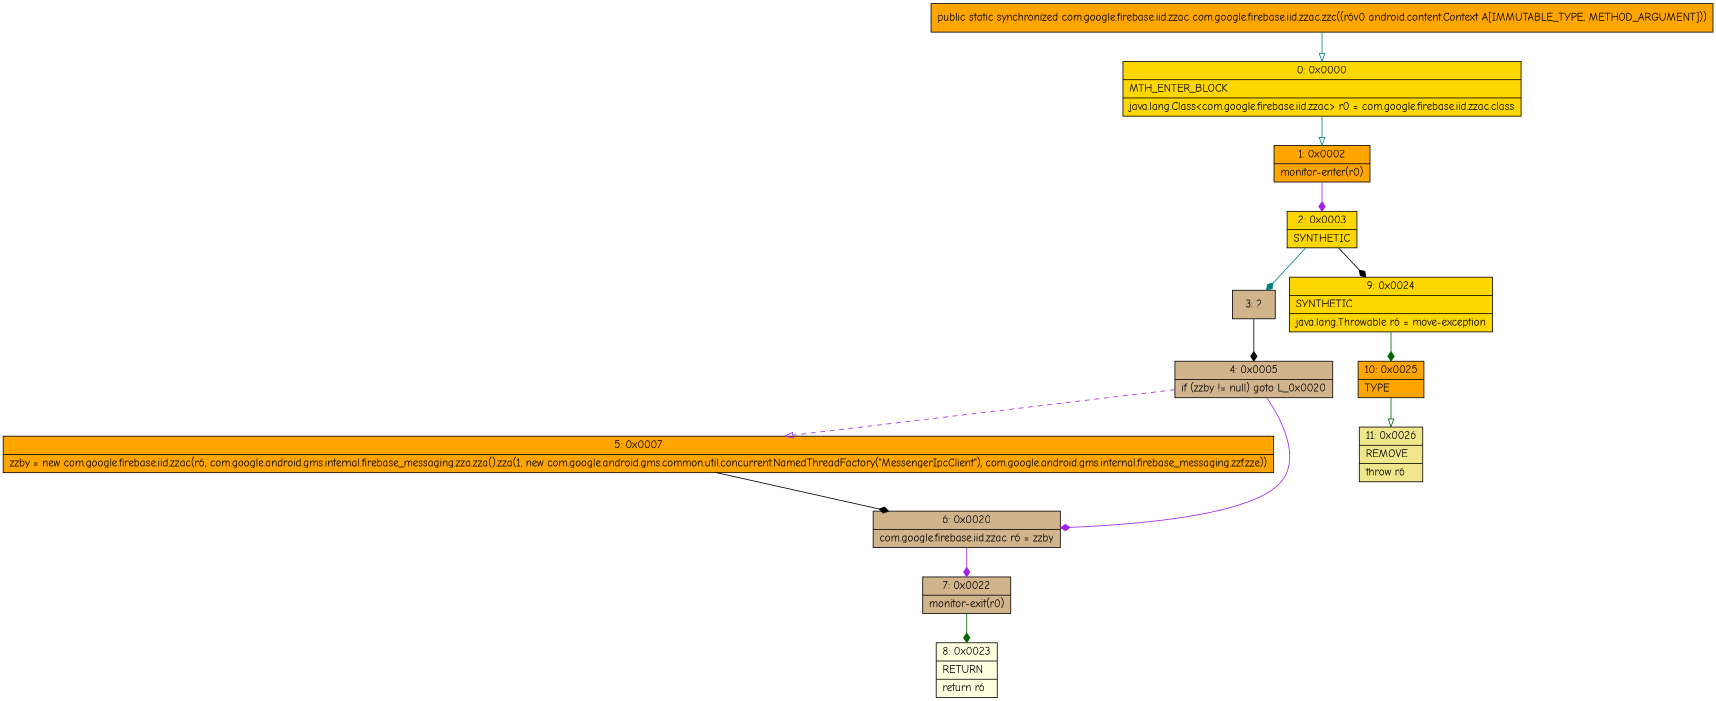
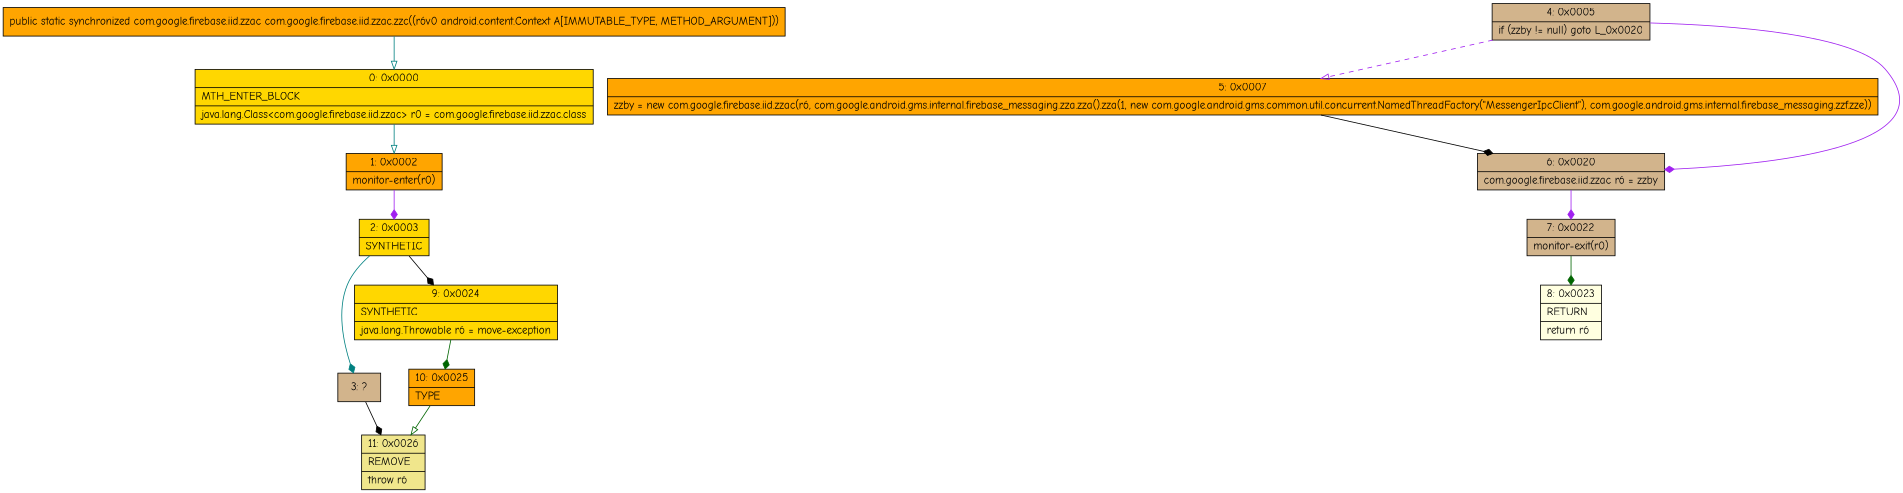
edge "3: ?" -> "4: 0x0005": now "3: ?" -> "11: 0x0026"
